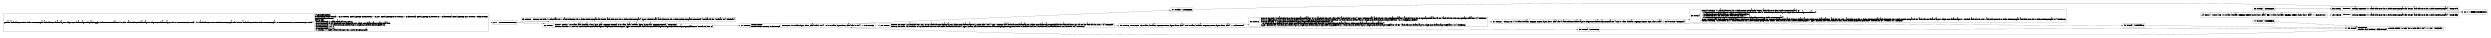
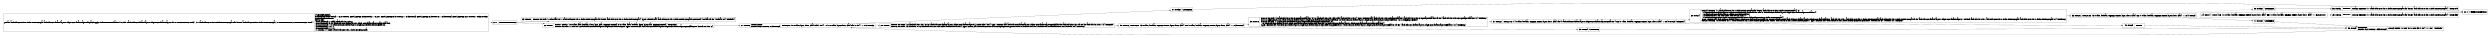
node "33: 0x002c": added
node "40: 0x002f": text "SYNTHETIC" -> "INLINE"
